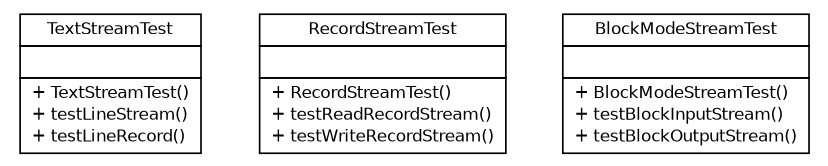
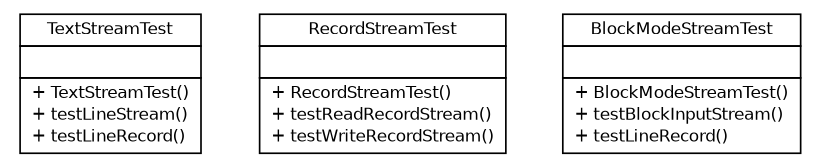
node "BlockModeStreamTest": text "+ testBlockOutputStream()" -> "+ testLineRecord()"
